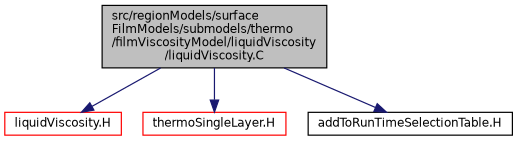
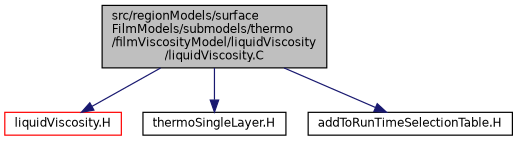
node "thermoSingleLayer.H": color red -> black
